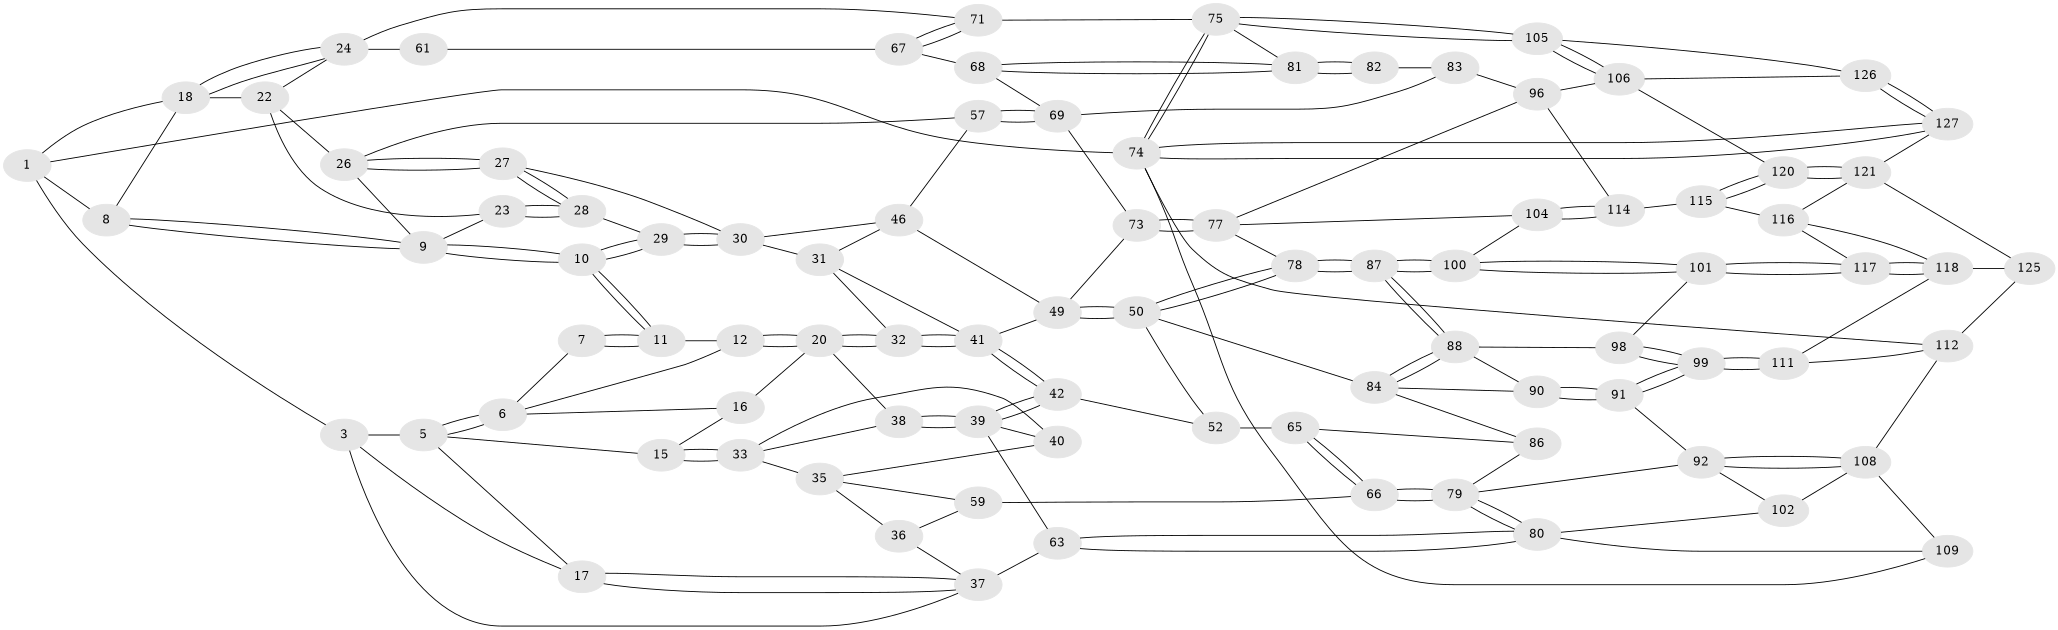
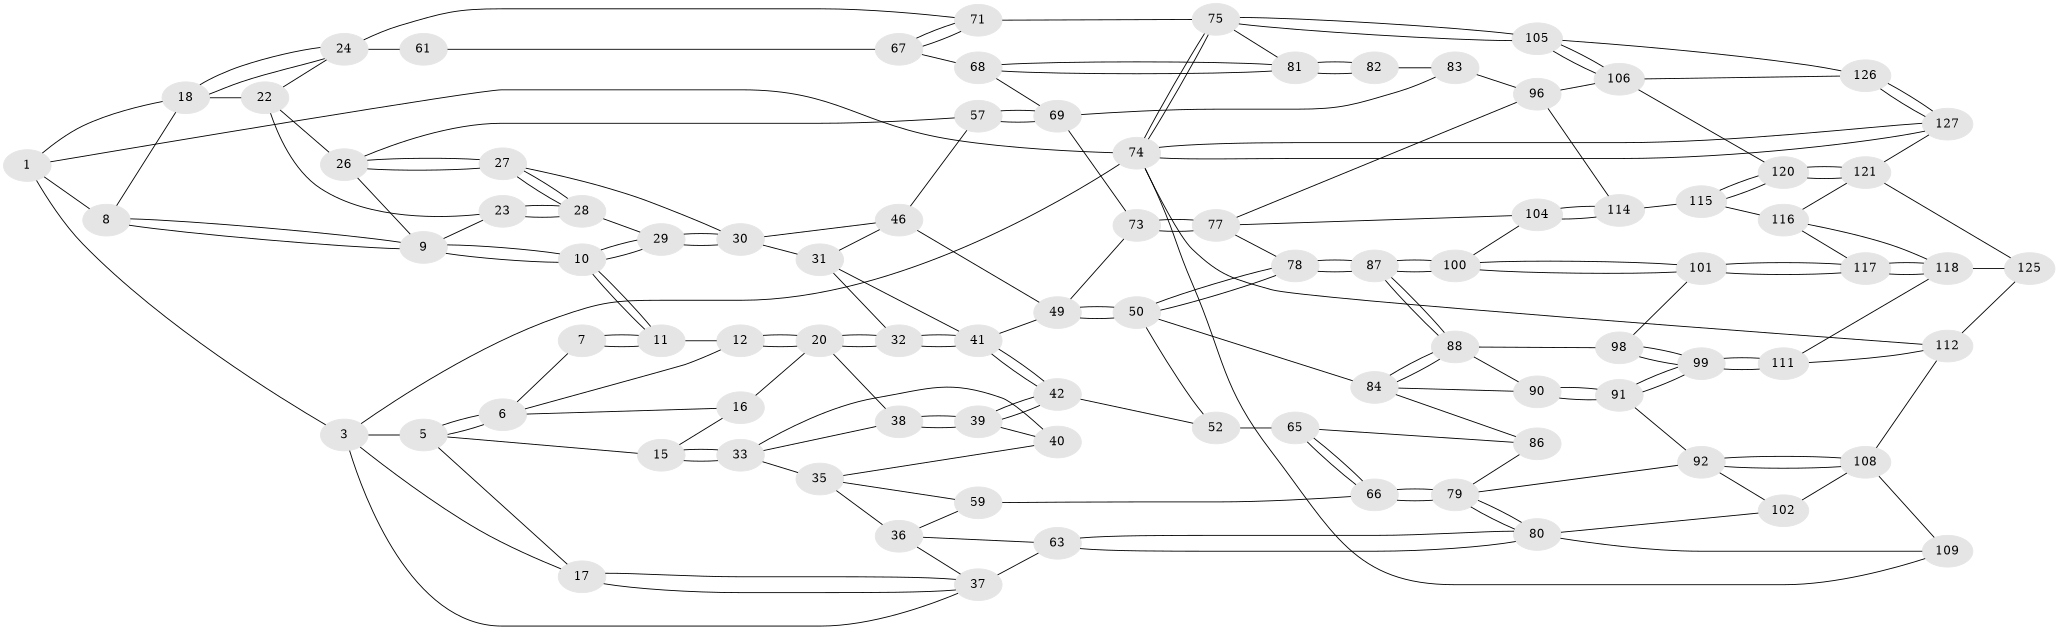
edge "74" -- "3": added
edge "39" -- "63": now "36" -- "63"
